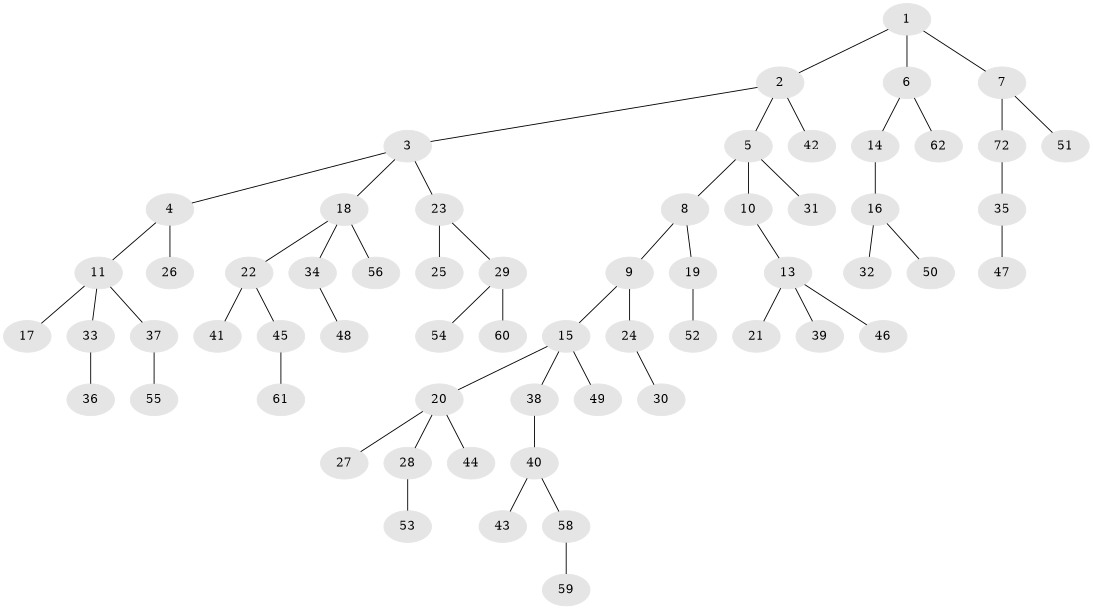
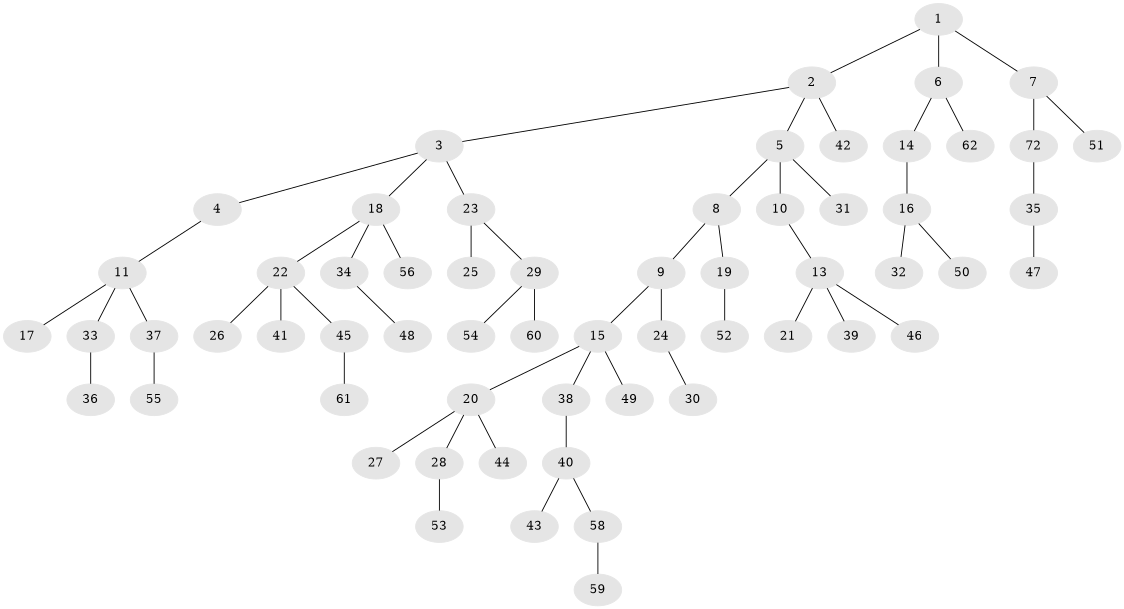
edge "4" -- "26": now "22" -- "26"
